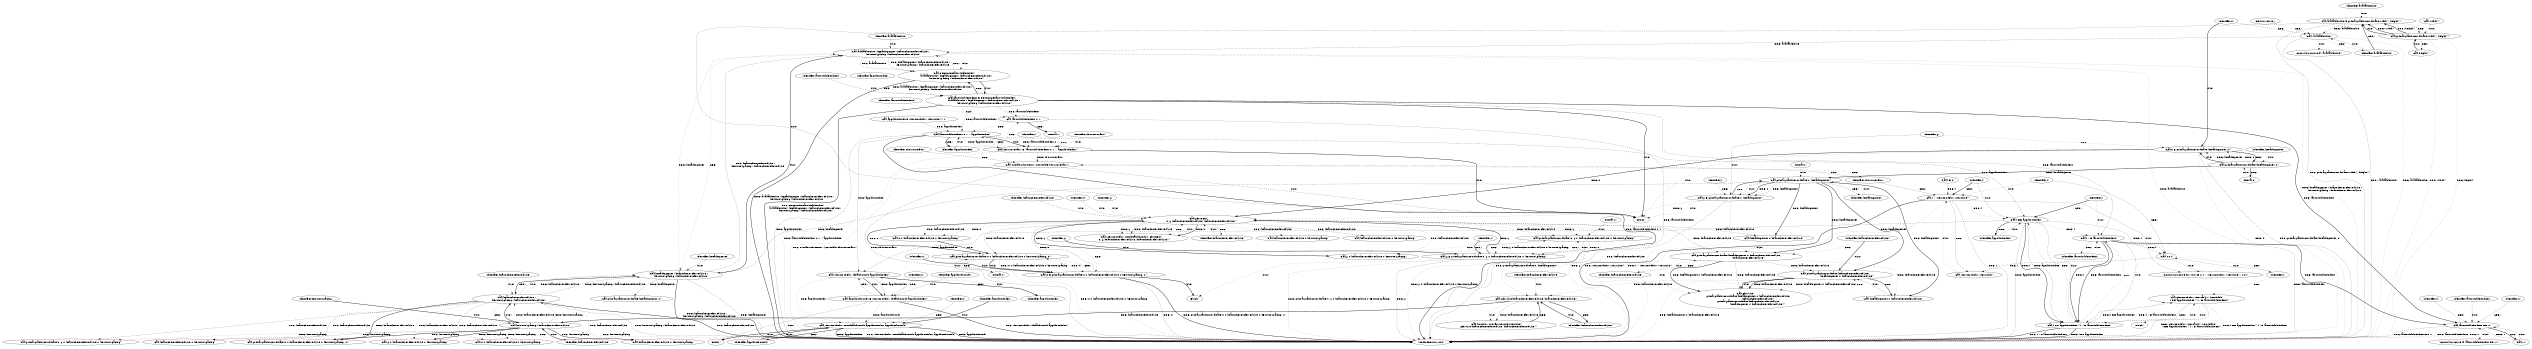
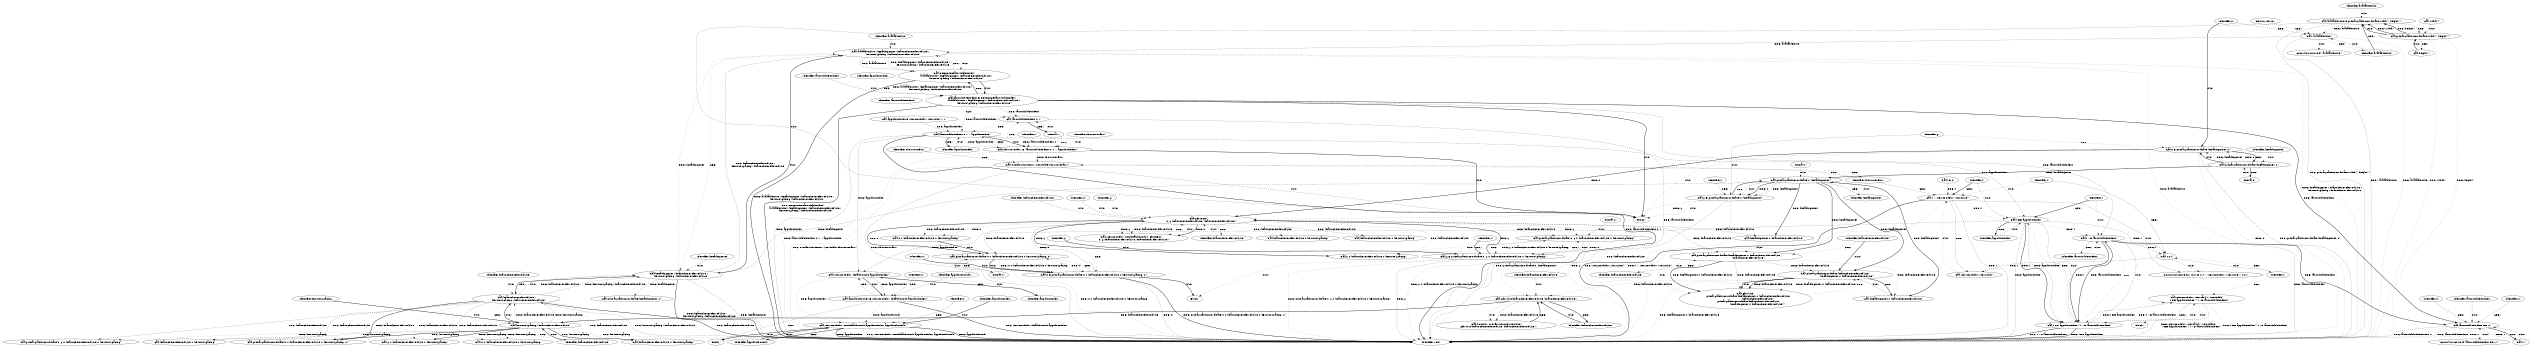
edge "(Literal,1)" -> "(Call,last_visible_index_ + 1)": added, label "AST:"
node "(MethodReturn,void)": label "(MethodReturn,void)" -> "(Identifier,void)"
